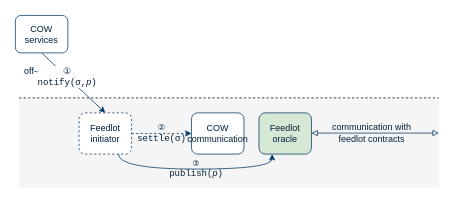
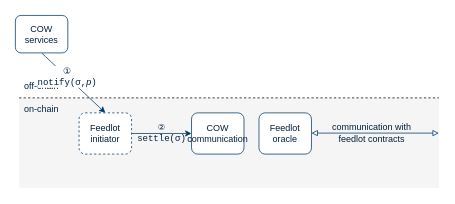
node "off-chain": moved (42, 72) -> (42, 87)
node "on-chain": added
edge "Feedlot initiator" -> "COW communication": style dashed -> solid
node "Feedlot oracle": fillcolor #d5e8d4 -> #ffffff
edge "Feedlot initiator" -> "Feedlot oracle": removed, label "③ publish(p)"
